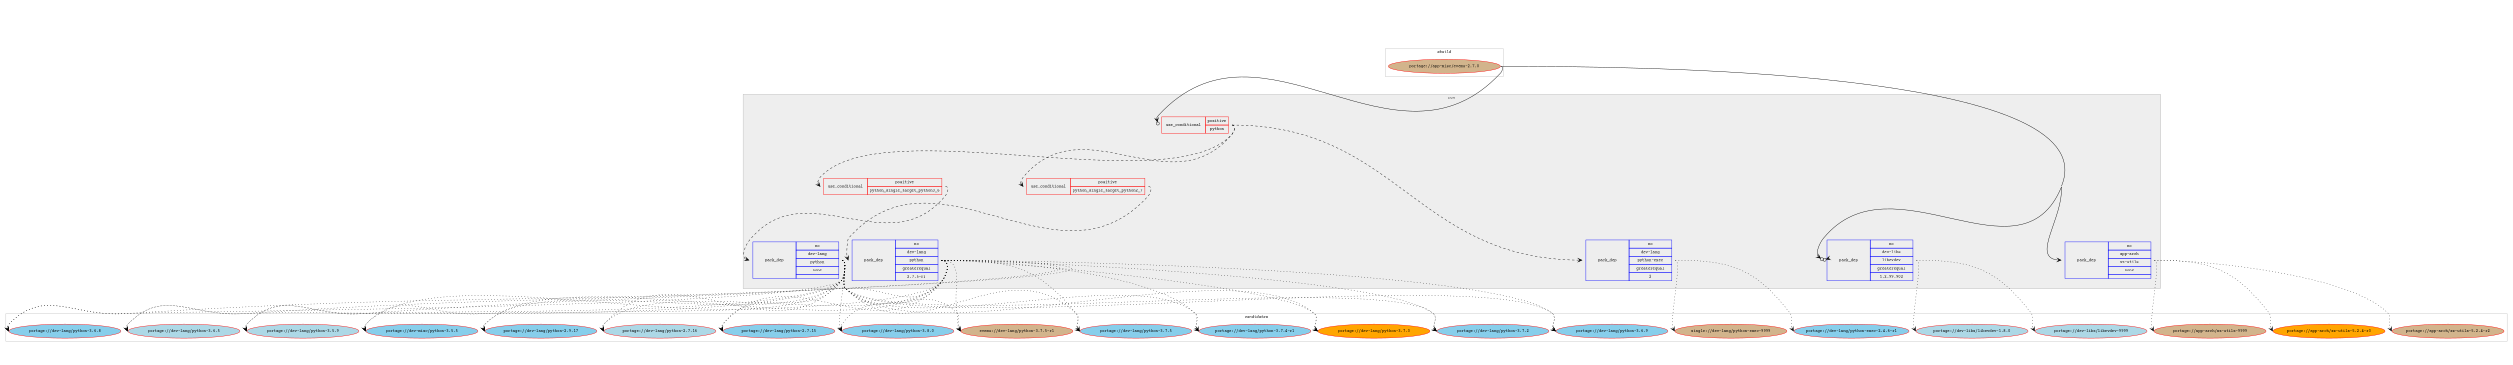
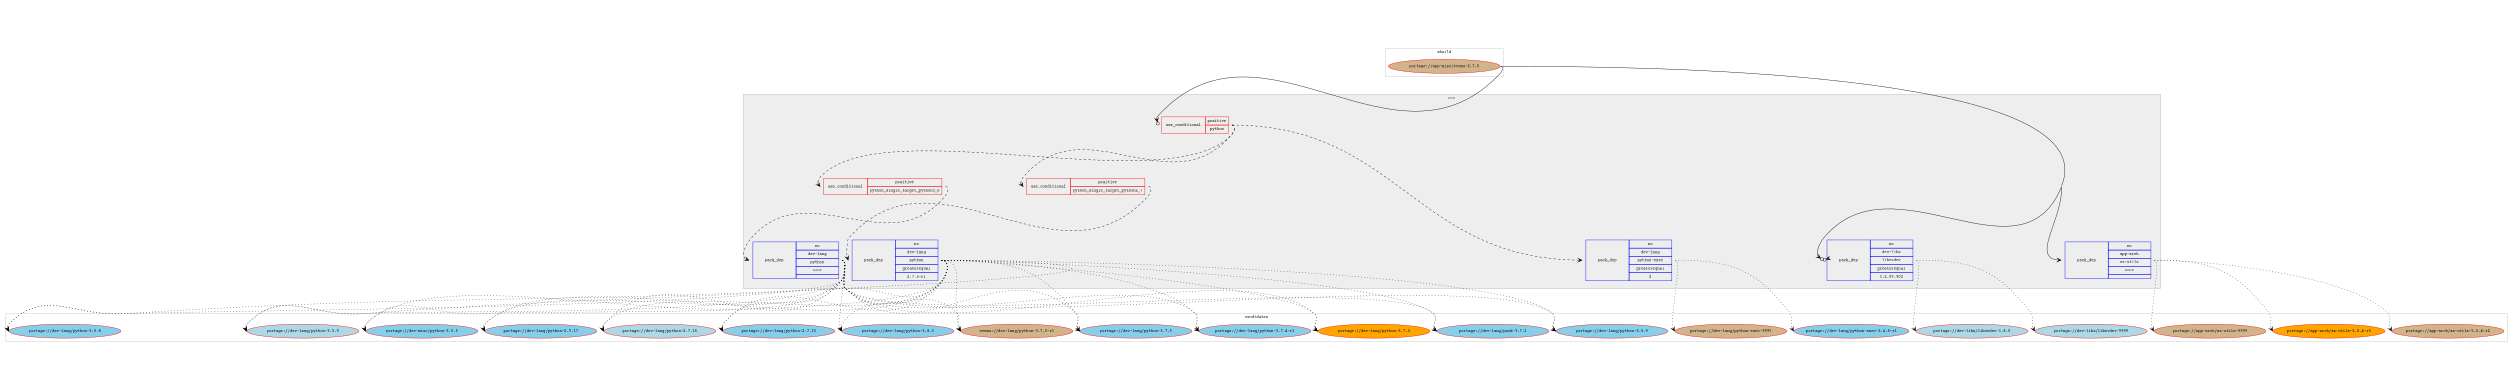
node "portage://dev-lang/python-3.6.5": removed
node "portage://dev-lang/python-3.7.2": label "portage://dev-lang/python-3.7.2" -> "portage://dev-lang/pack-3.7.2"
node "single://dev-lang/python-exec-9999": label "single://dev-lang/python-exec-9999" -> "portage://dev-lang/python-exec-9999"
